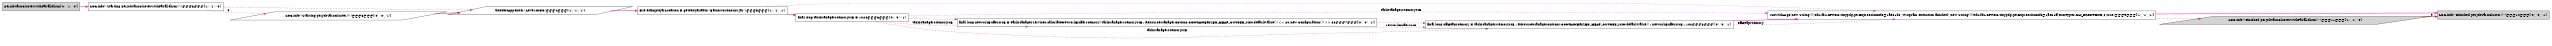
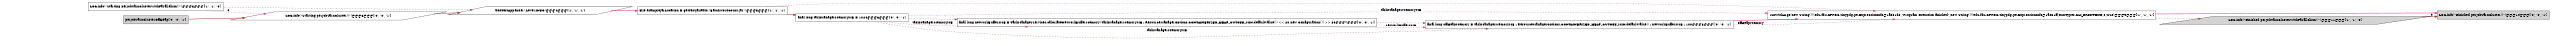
node "perJobYarnClusterWithParallelism['0', '1', '0']": removed
node "perJobYarnClusterOffHeap['0', '0', '1']": added
